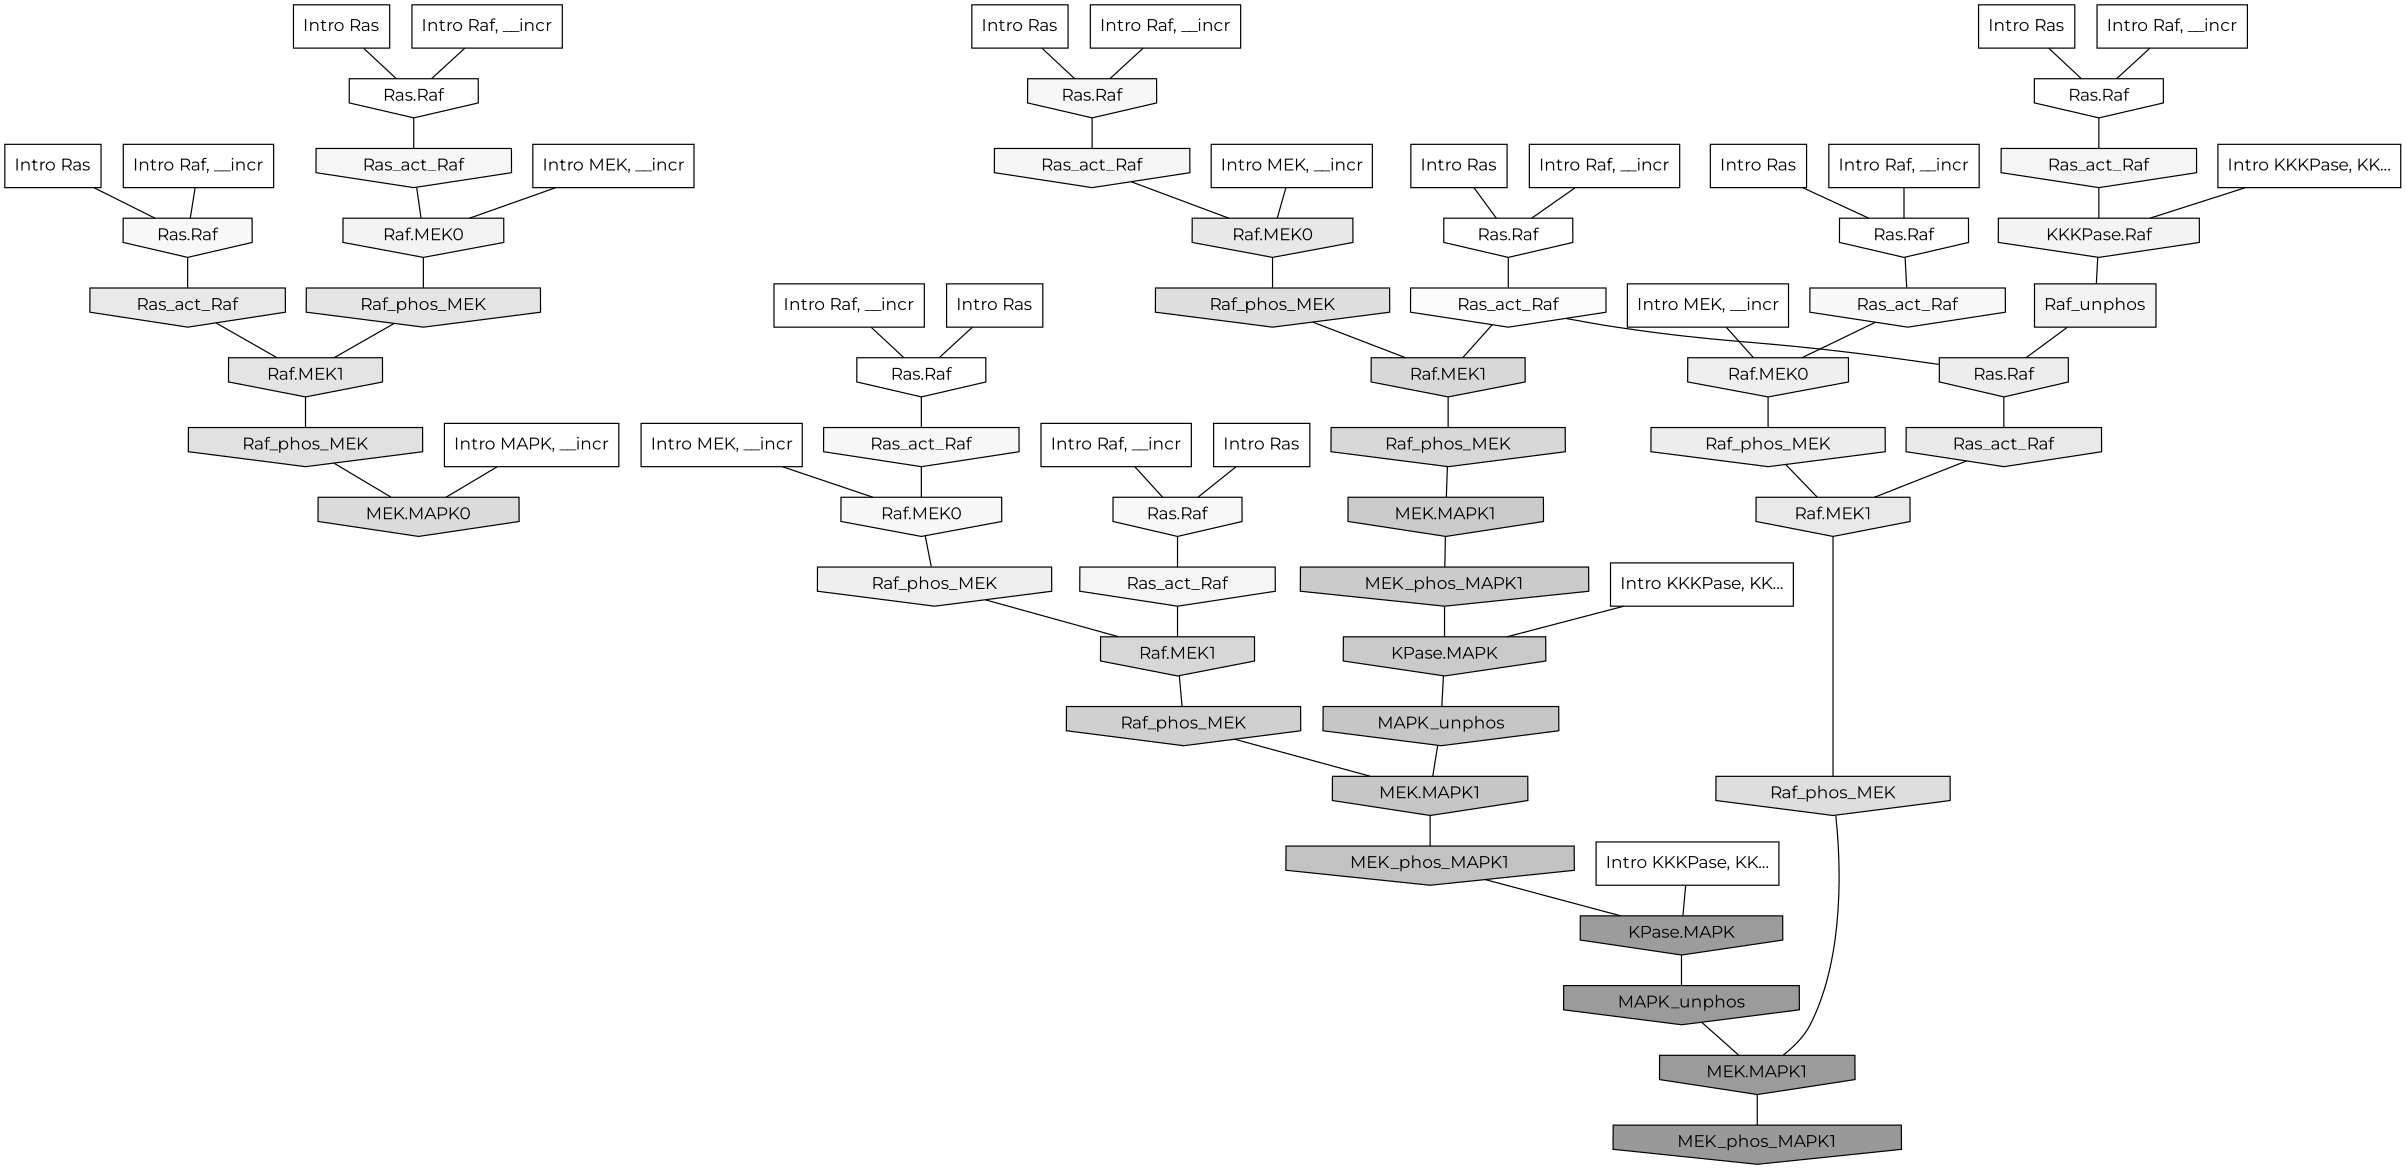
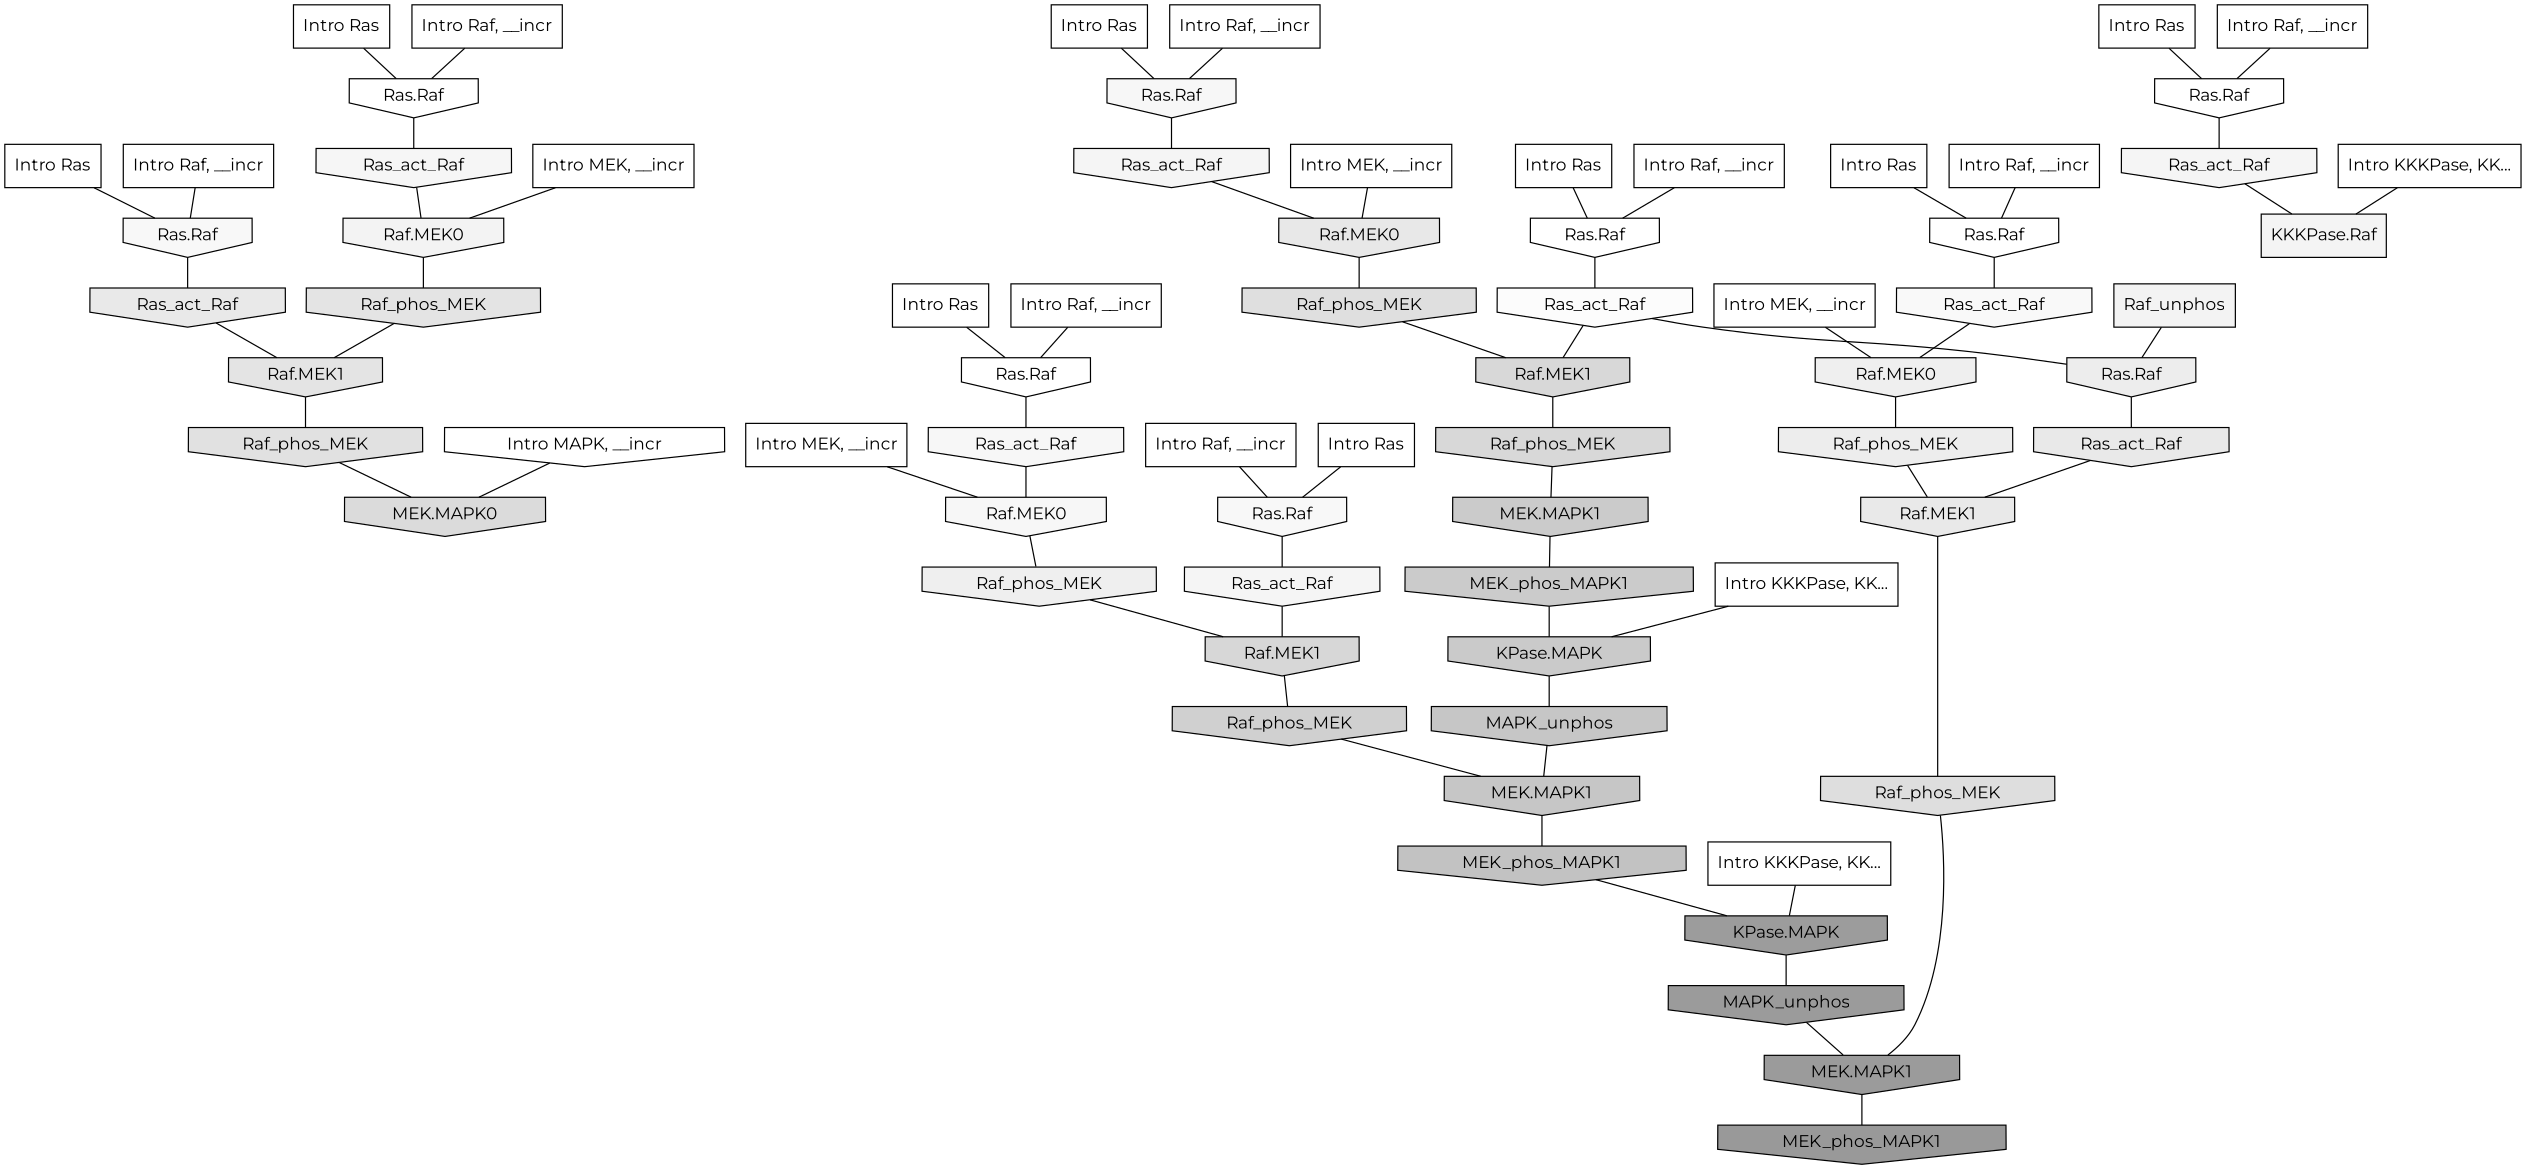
node "KKKPase.Raf": shape invhouse -> box
edge "KKKPase.Raf" -- "Raf_unphos": removed
node "Intro MAPK, __incr": shape box -> invhouse
